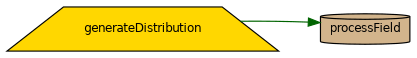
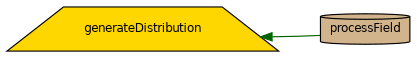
edge "generateDistribution" -> "processField": reversed
